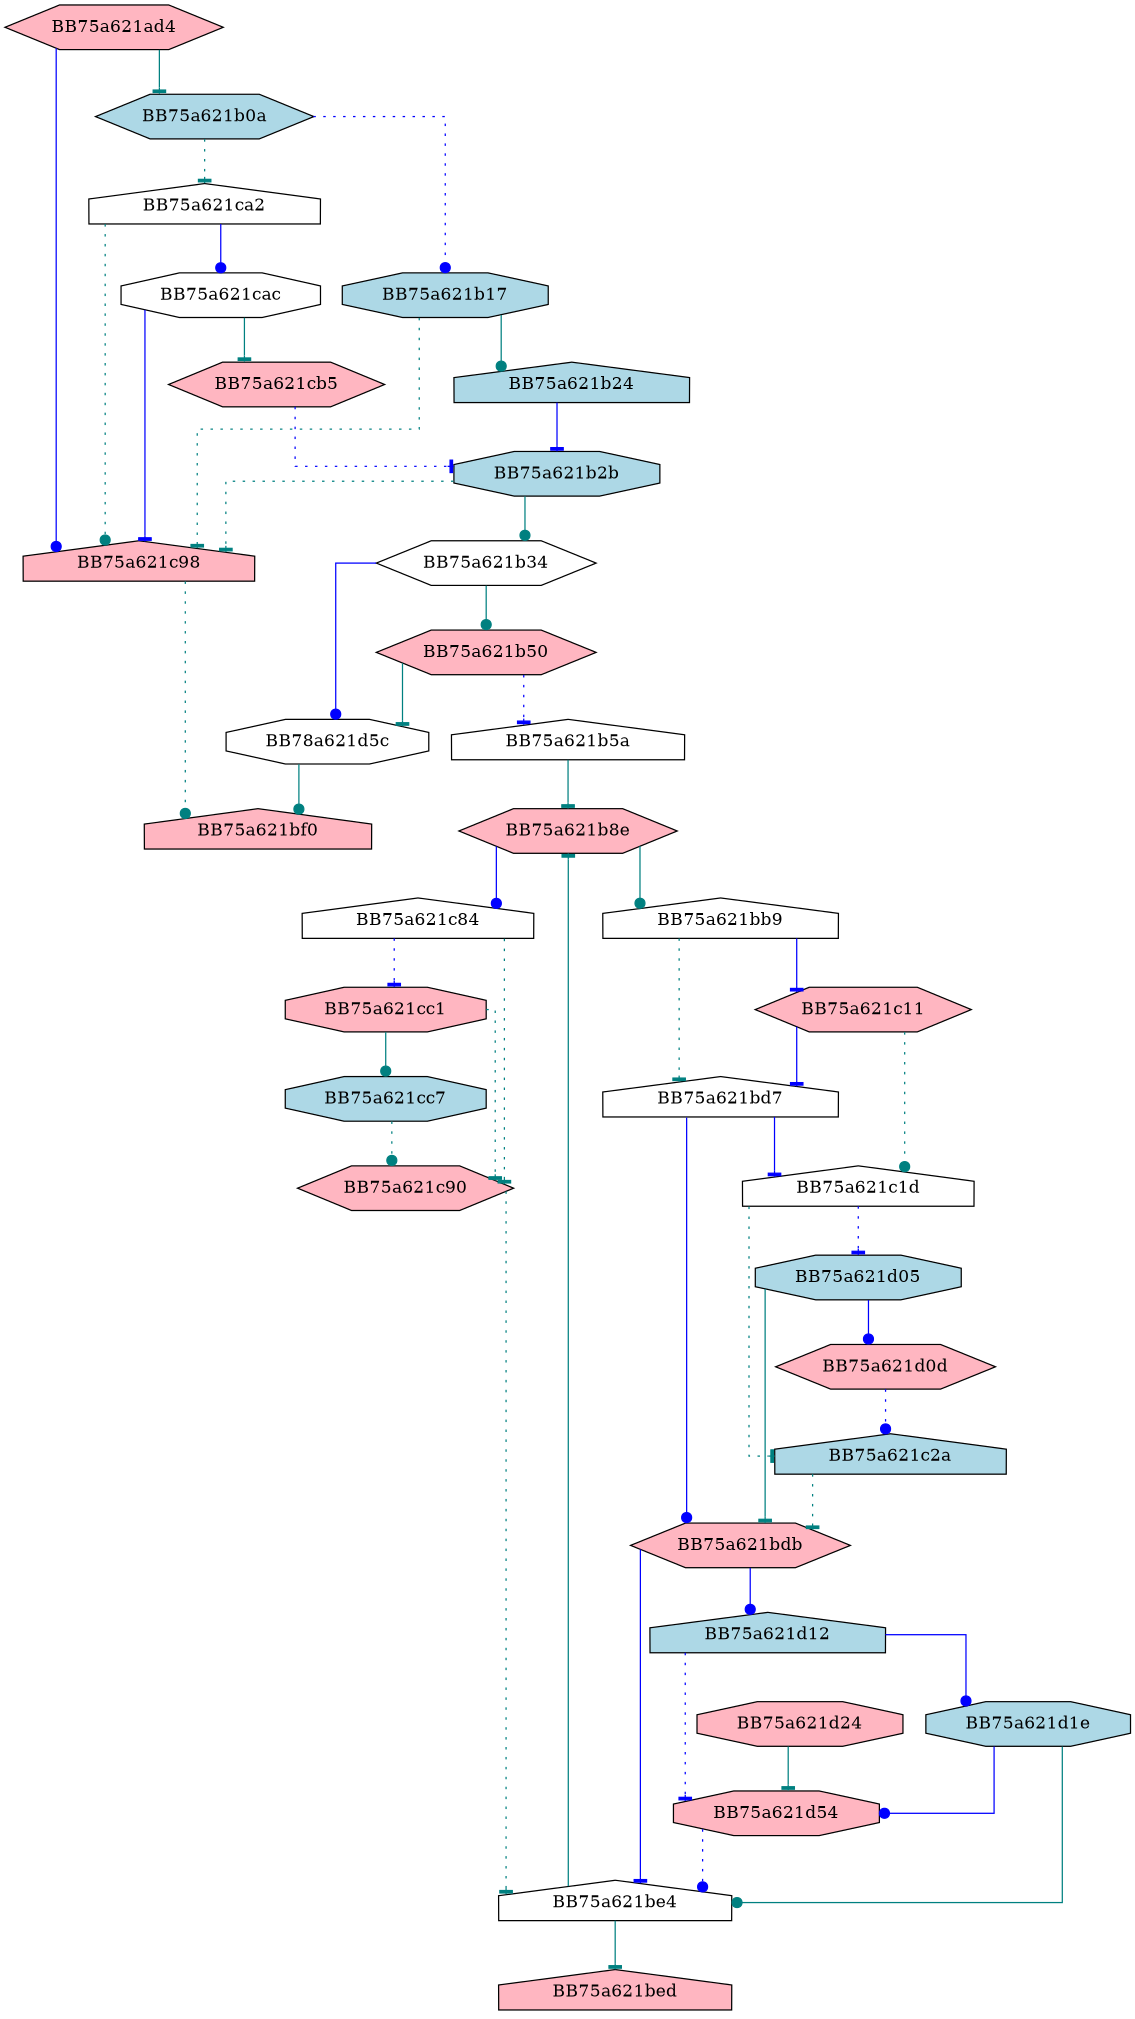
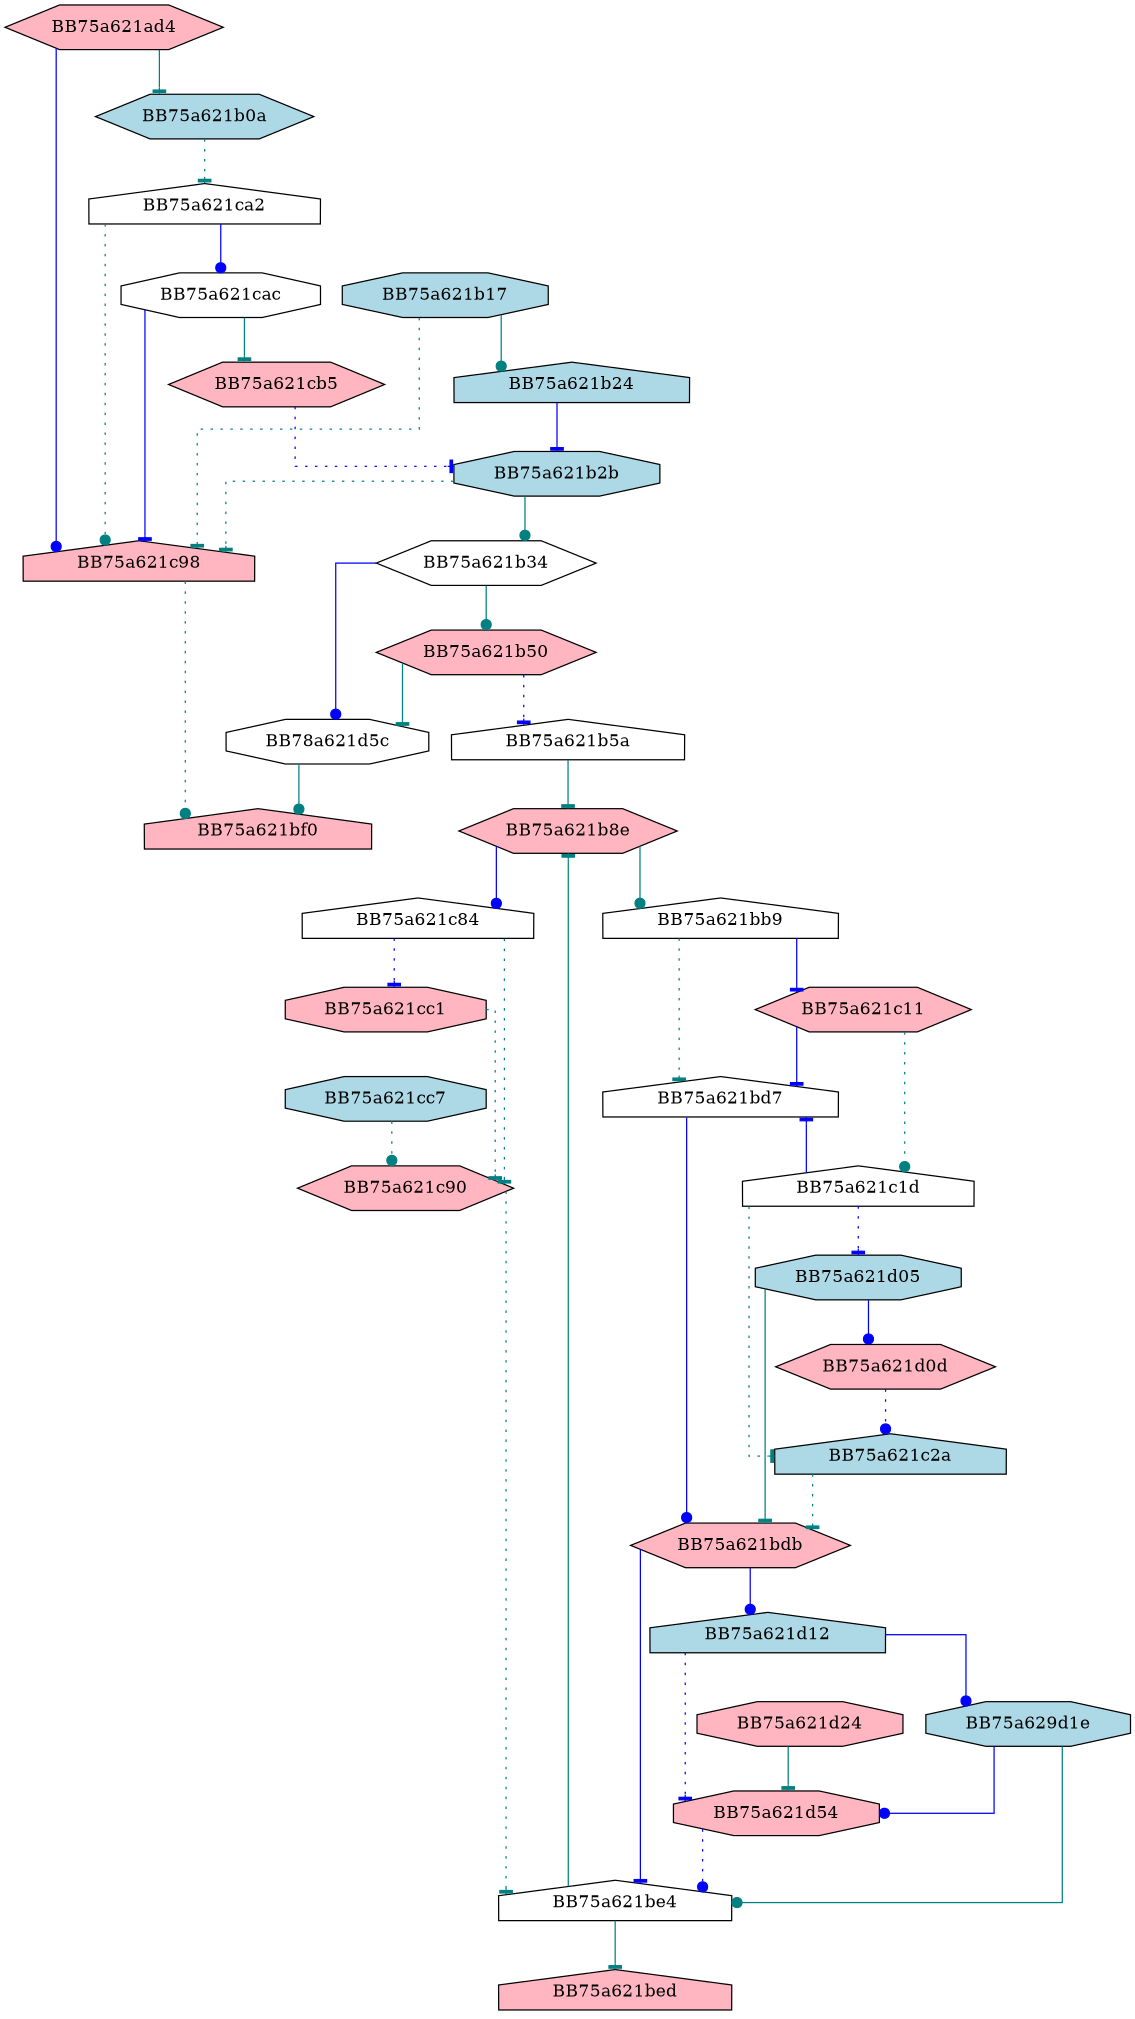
edge "BB75a621b0a" -> "BB75a621b17": removed
edge "BB75a621cc1" -> "BB75a621cc7": removed
edge "BB75a621bd7" -> "BB75a621c1d": reversed
node "BB75a621d1e": label "BB75a621d1e" -> "BB75a629d1e"
